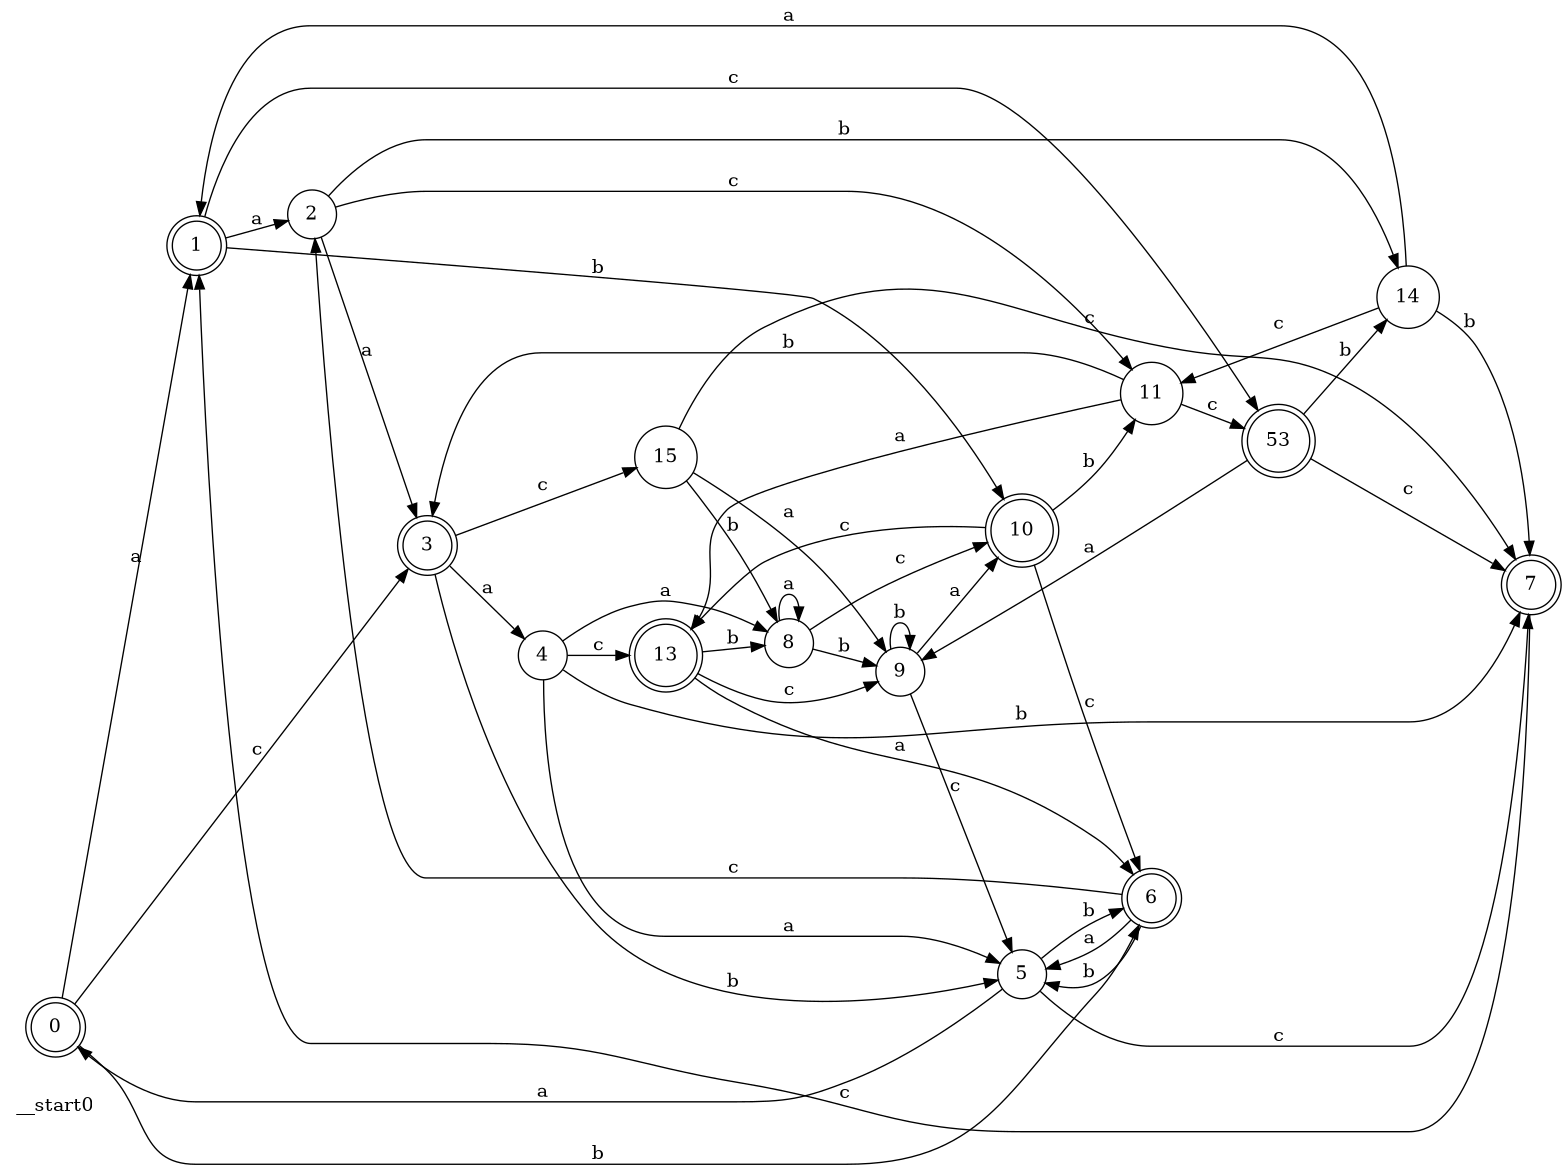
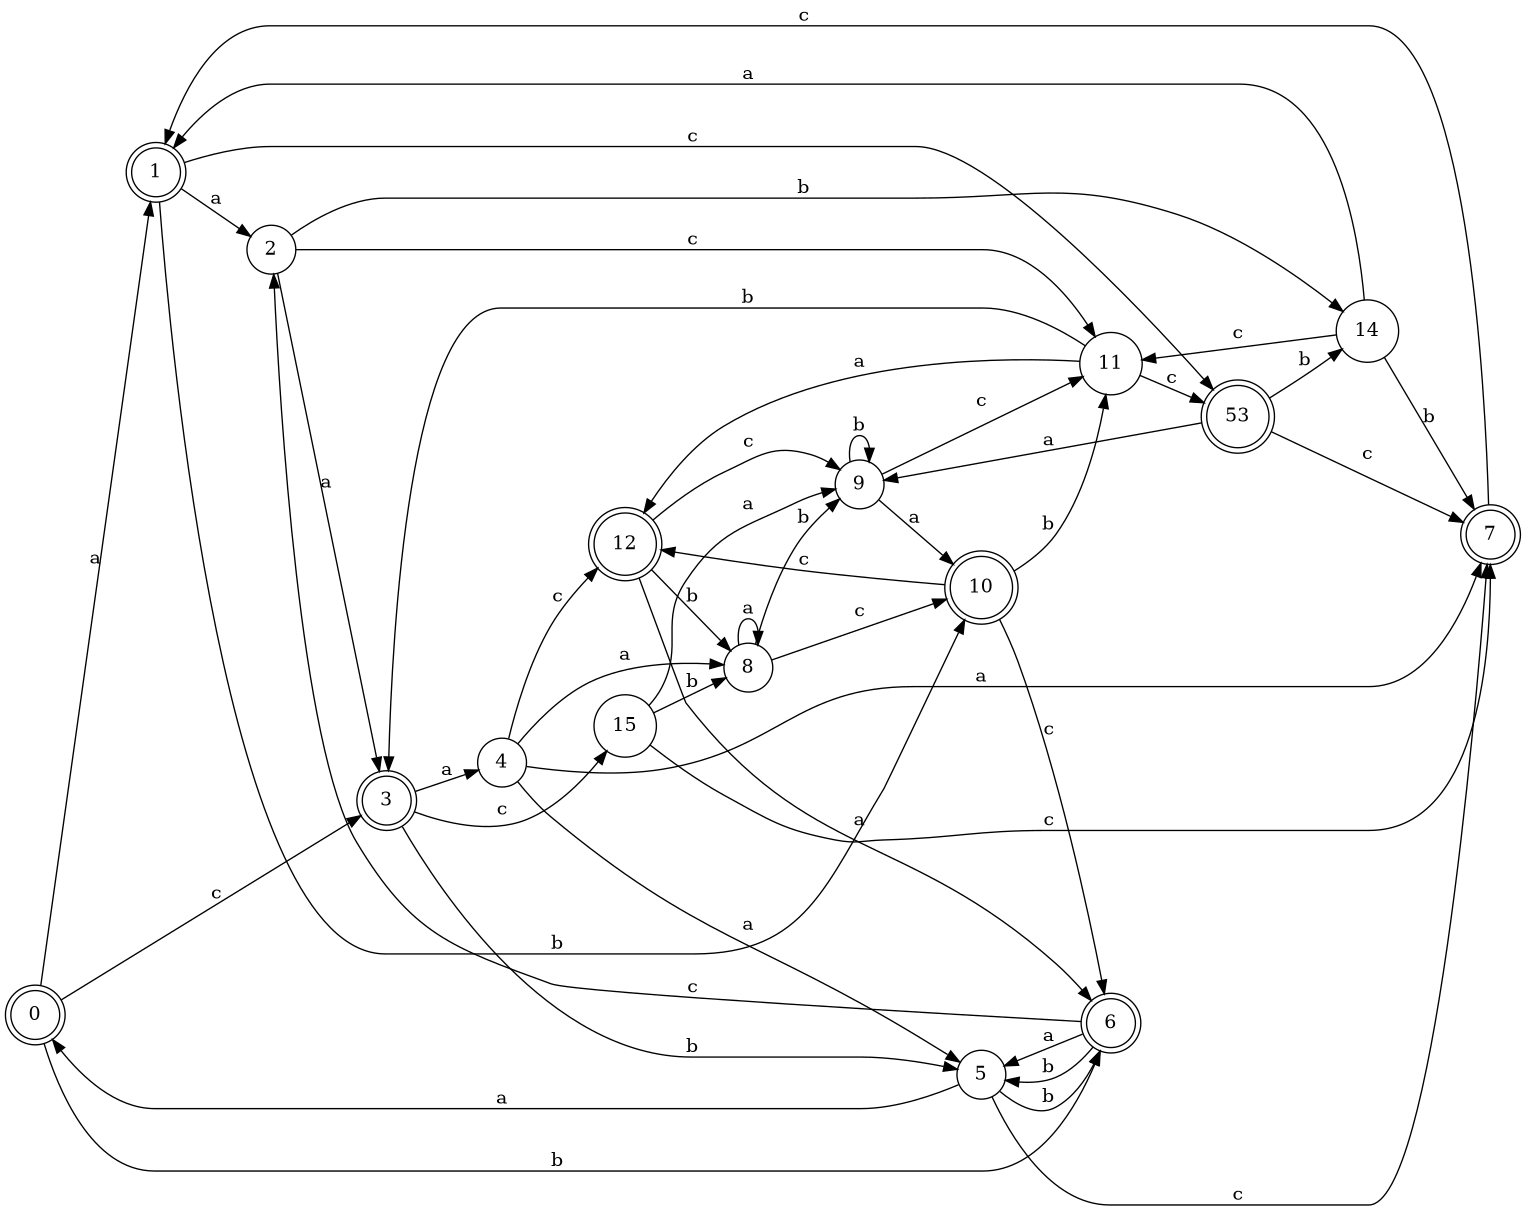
node "13": label "13" -> "12"
edge "4" -> "7": label "b" -> "a"
edge "9" -> "5": now "9" -> "11"
node "__start0": removed
